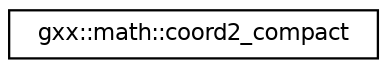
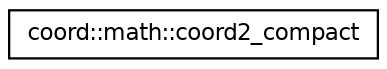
node "gxx::math::coord2_compact": label "gxx::math::coord2_compact" -> "coord::math::coord2_compact"
